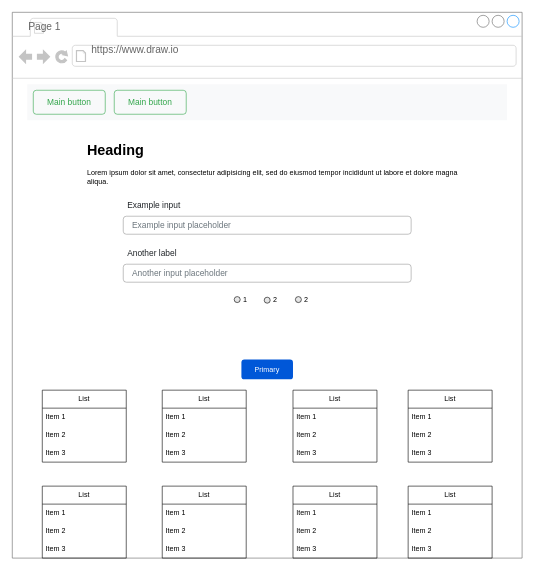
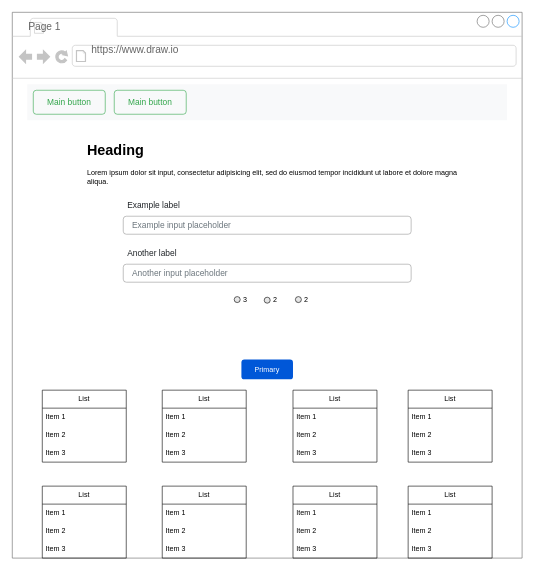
node "HeadingLorem ipsum dolor sit amet, consectetur adipisicing elit, sed do eiusmod tempor incididunt ut labore et dolore magna aliqua.": label "HeadingLorem ipsum dolor sit amet, consectetur adipisicing elit, sed do eiusmod tempor incididunt ut labore et dolore magna aliqua." -> "HeadingLorem ipsum dolor sit input, consectetur adipisicing elit, sed do eiusmod tempor incididunt ut labore et dolore magna aliqua."
node "Example input": label "Example input" -> "Example label"
node "1": label "1" -> "3"
